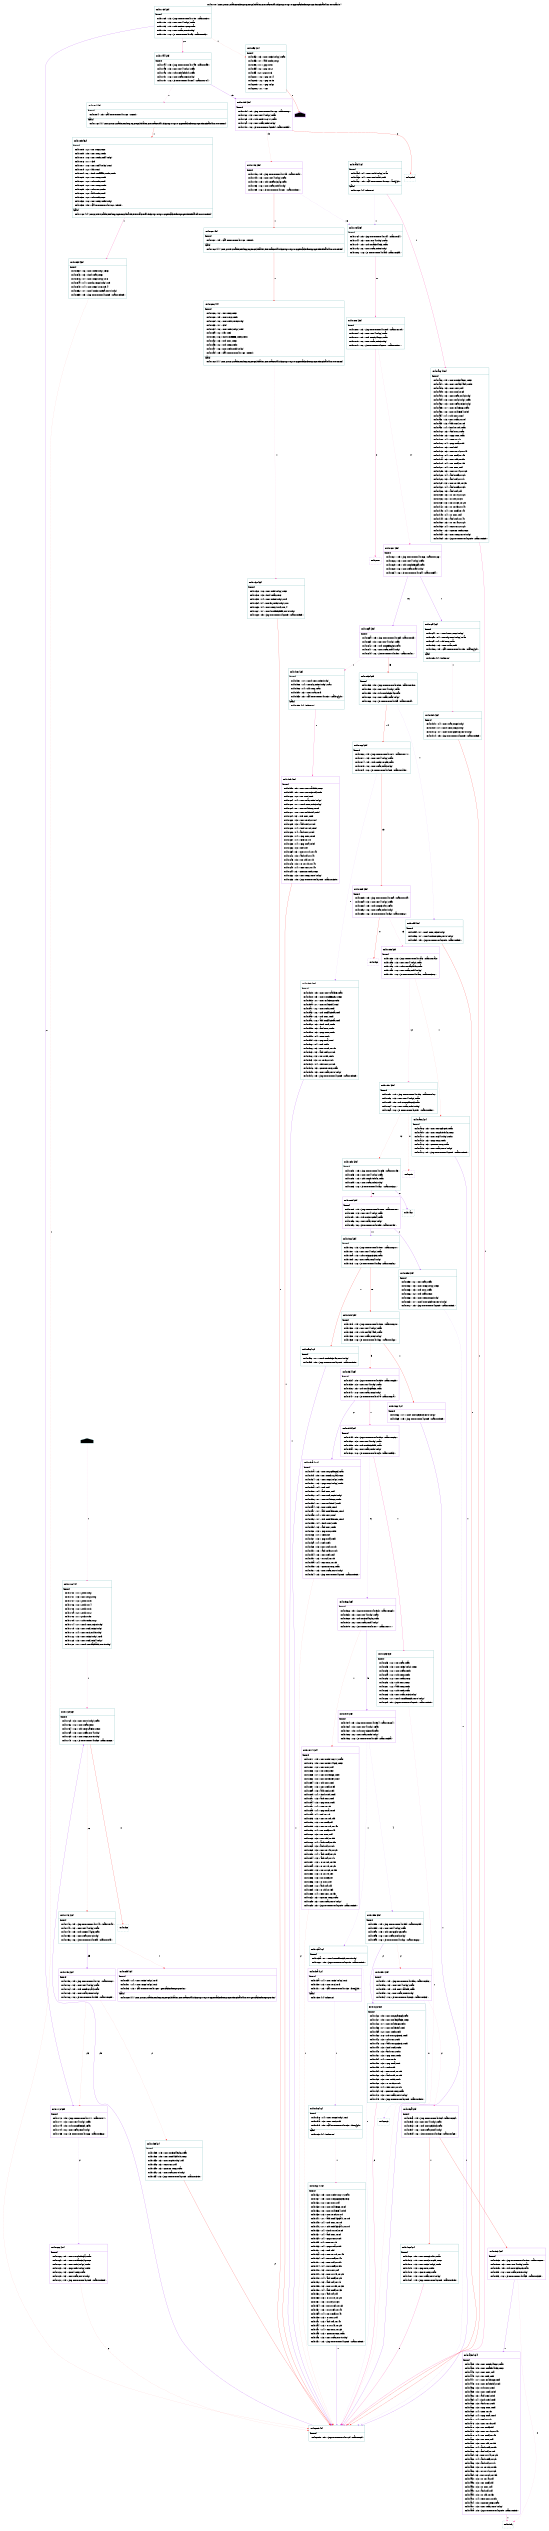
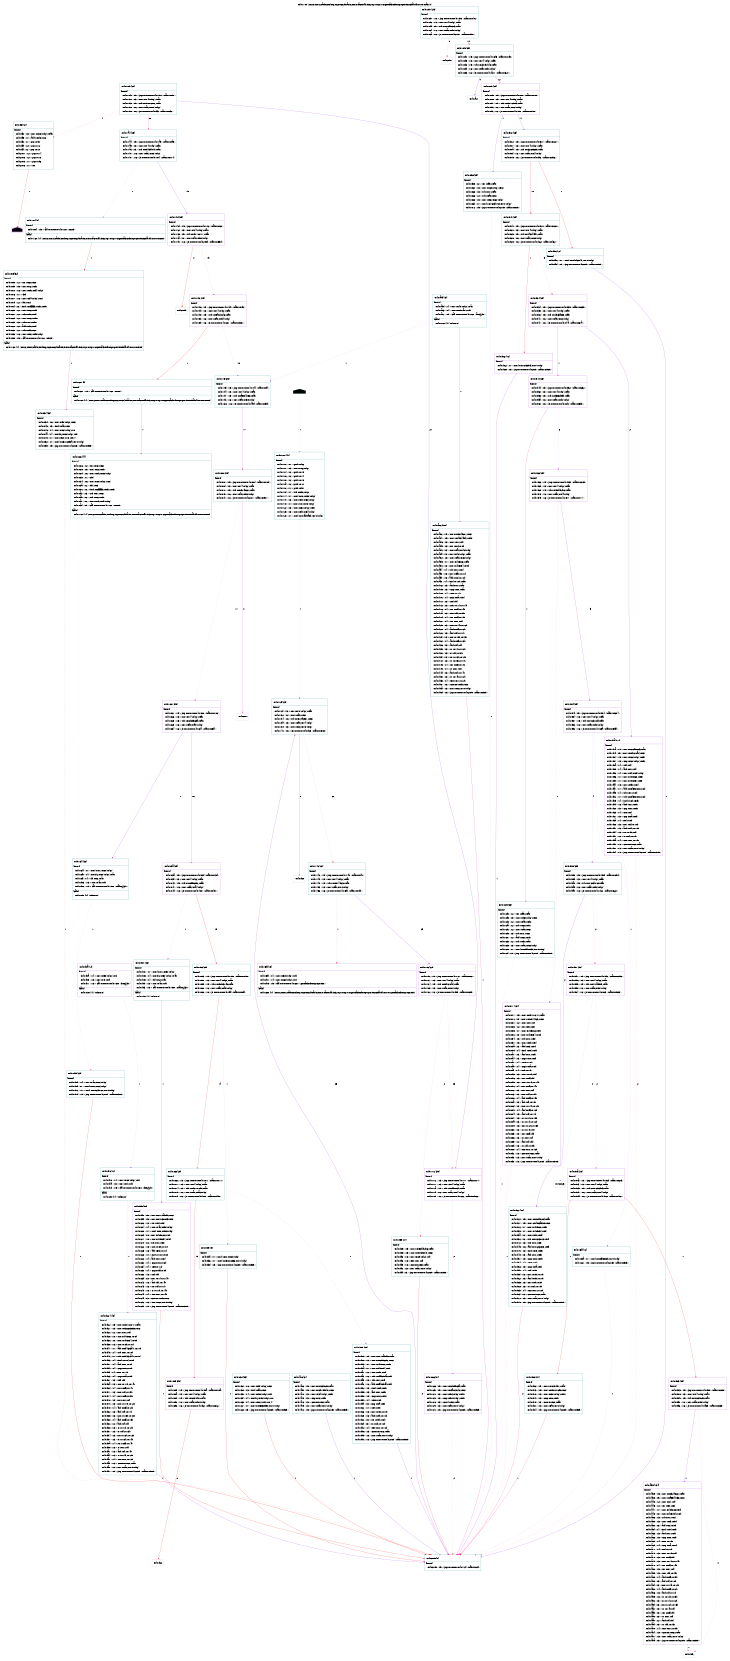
edge "0x401c86 [44]" -> "0x401cb2 [33]": removed, label "1"
node "0x40189e [25]": removed
